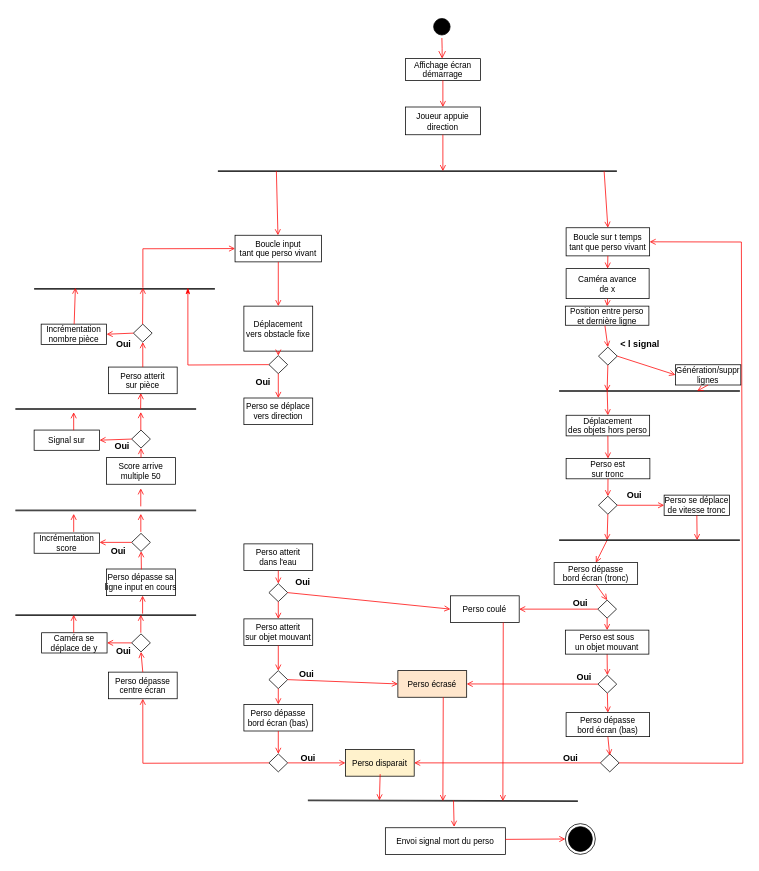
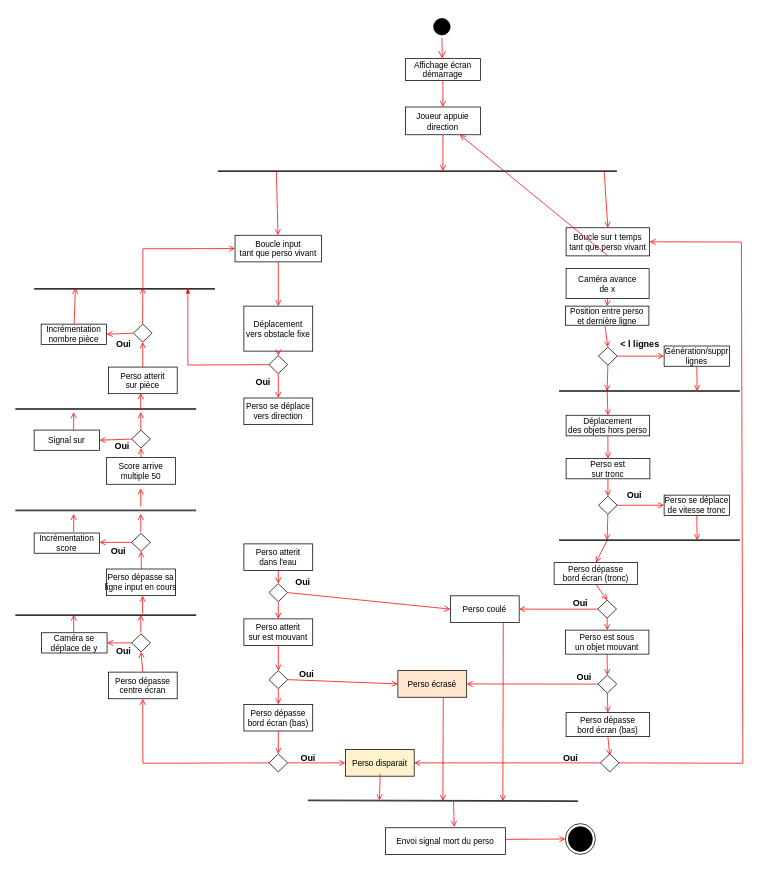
edge "Boucle sur t temps tant que perso vivant" -> "Caméra avance de x": now "Boucle sur t temps tant que perso vivant" -> "Joueur appuie direction"
node "< l signal": label "< l signal" -> "< l lignes"
node "Génération/suppr lignes": moved (708, 375) -> (697, 356)
node "Perso atterit sur objet mouvant": label "Perso atterit sur objet mouvant" -> "Perso atterit sur est mouvant"
